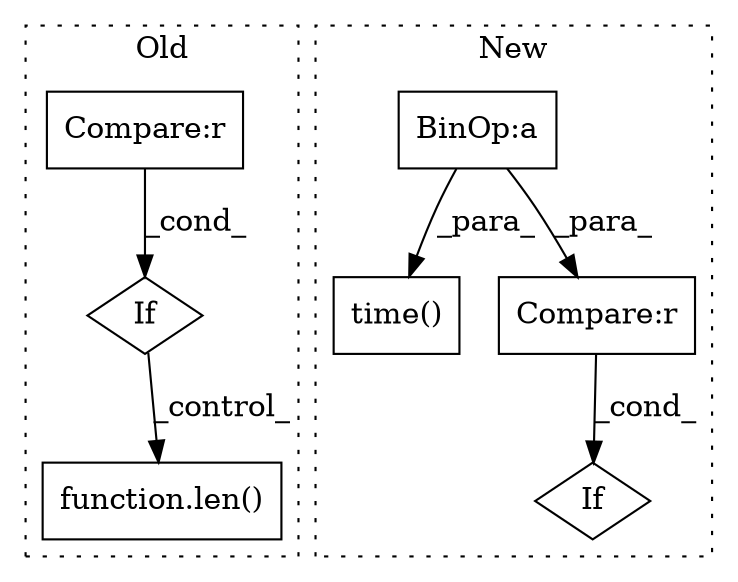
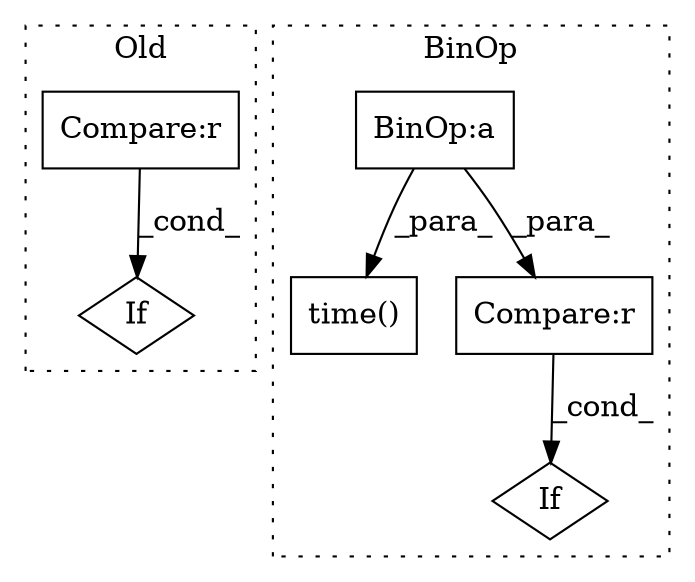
cluster "New": label "New" -> "BinOp"
node "function.len()": removed
